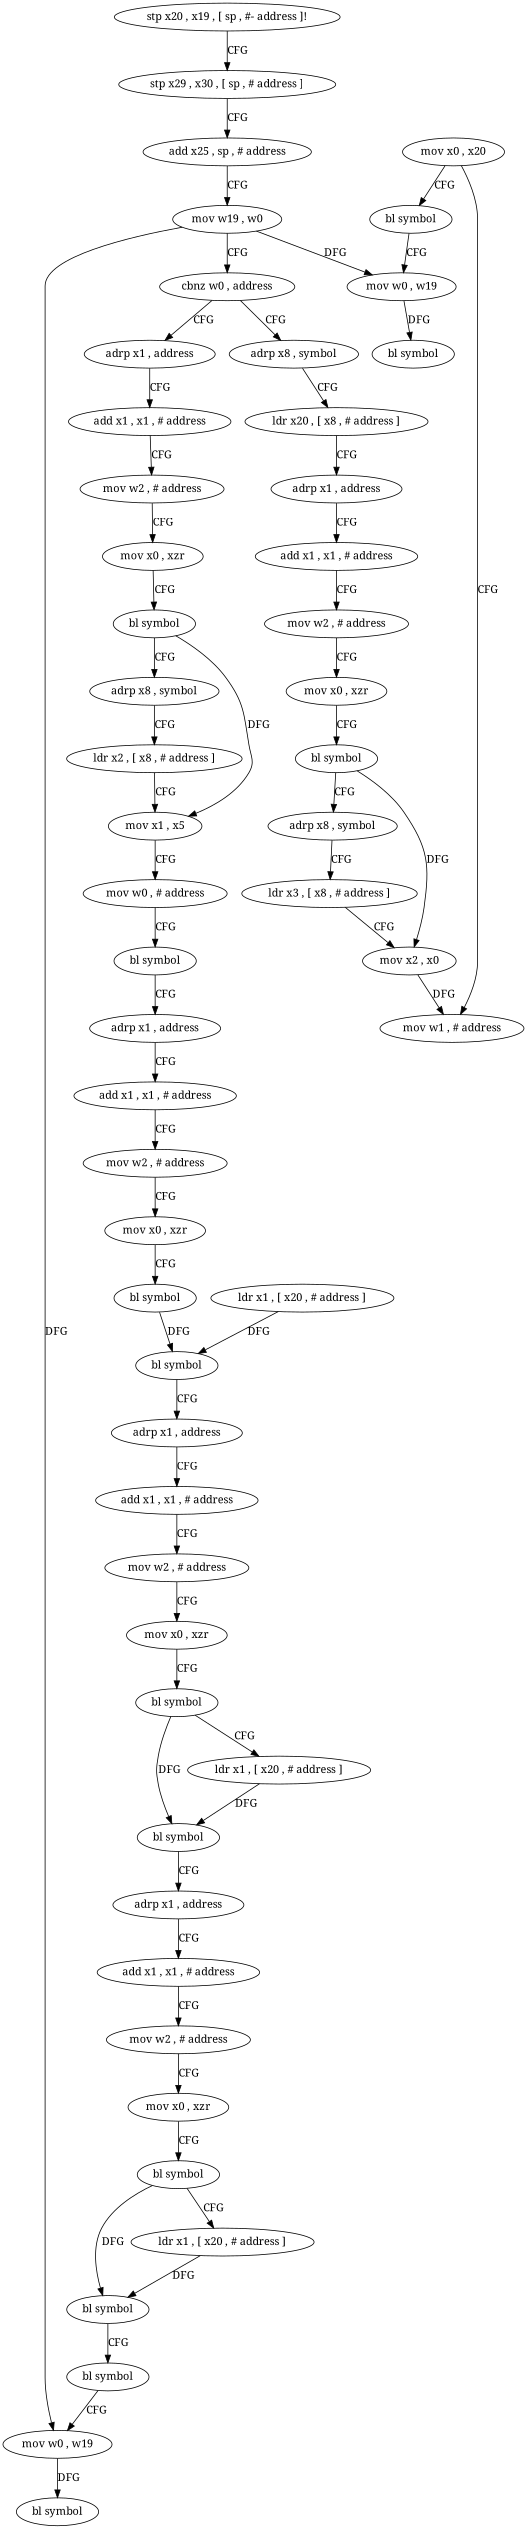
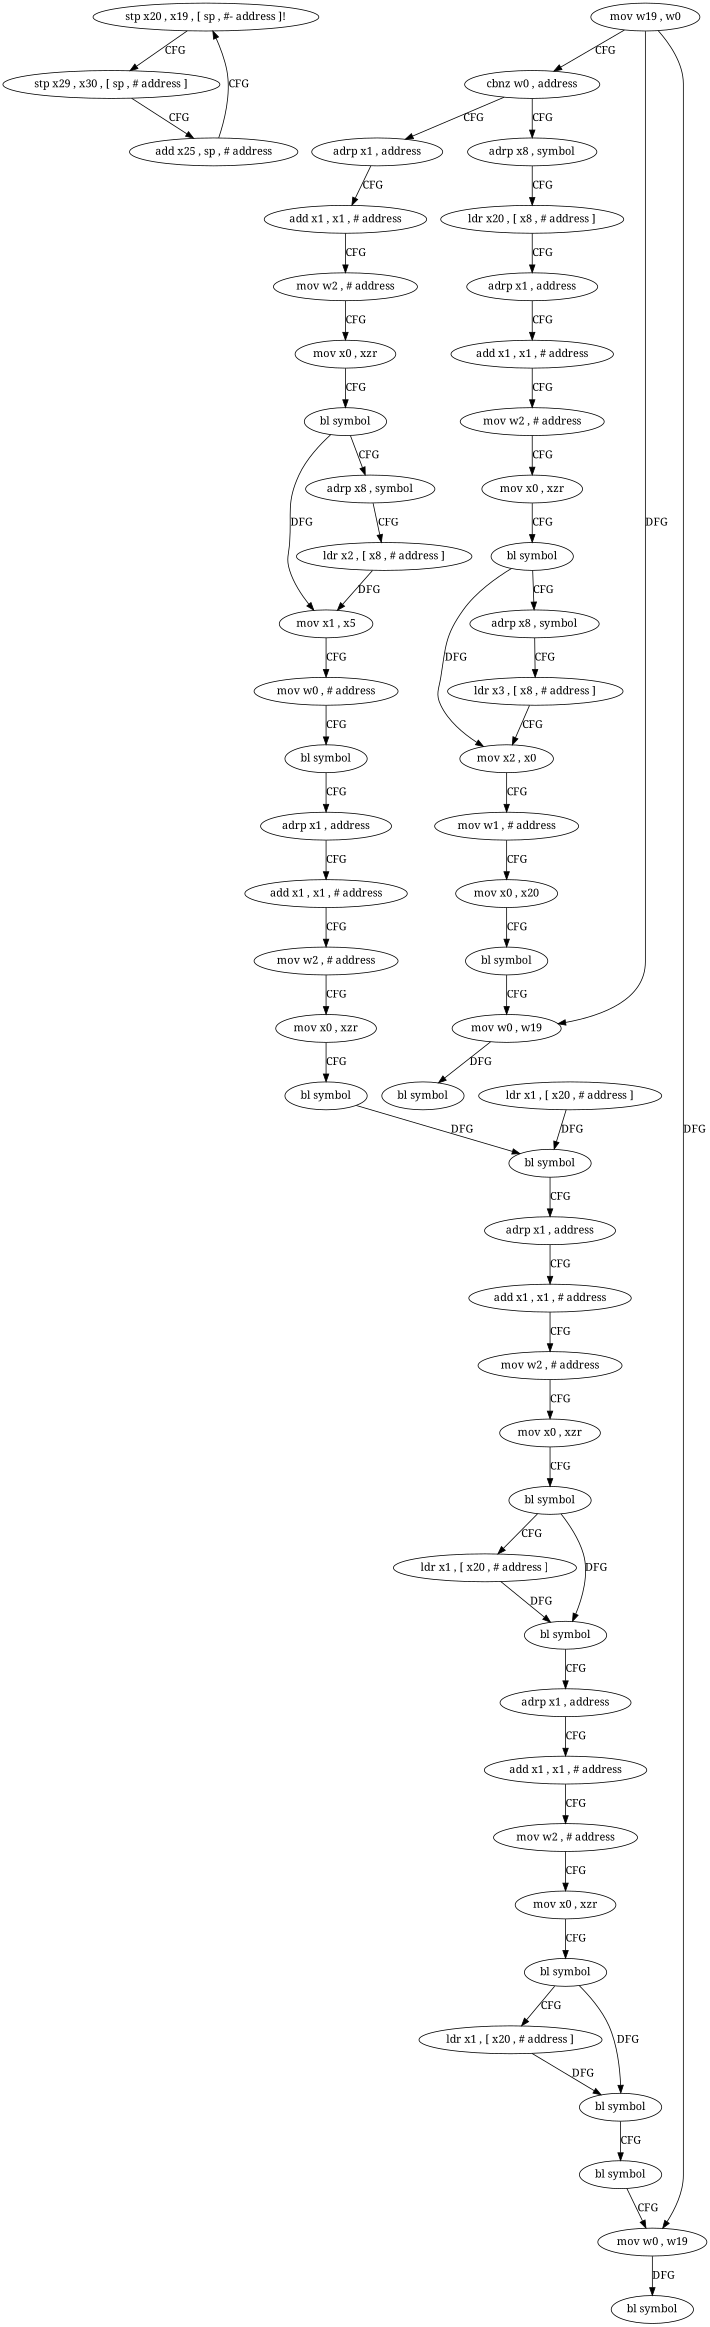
edge "add x25 , sp , # address" -> "mov w19 , w0": now "add x25 , sp , # address" -> "stp x20 , x19 , [ sp , #- address ]!"
edge "mov x0 , x20" -> "mov w1 , # address": reversed
edge "ldr x2 , [ x8 , # address ]" -> "mov x1 , x5": label "CFG" -> "DFG"
edge "mov x2 , x0" -> "mov w1 , # address": label "DFG" -> "CFG"
